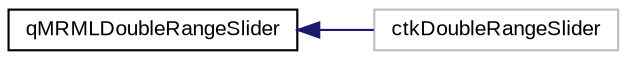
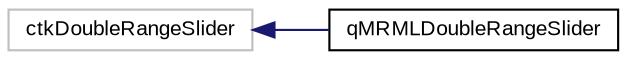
edge "ctkDoubleRangeSlider" -> "qMRMLDoubleRangeSlider": reversed
